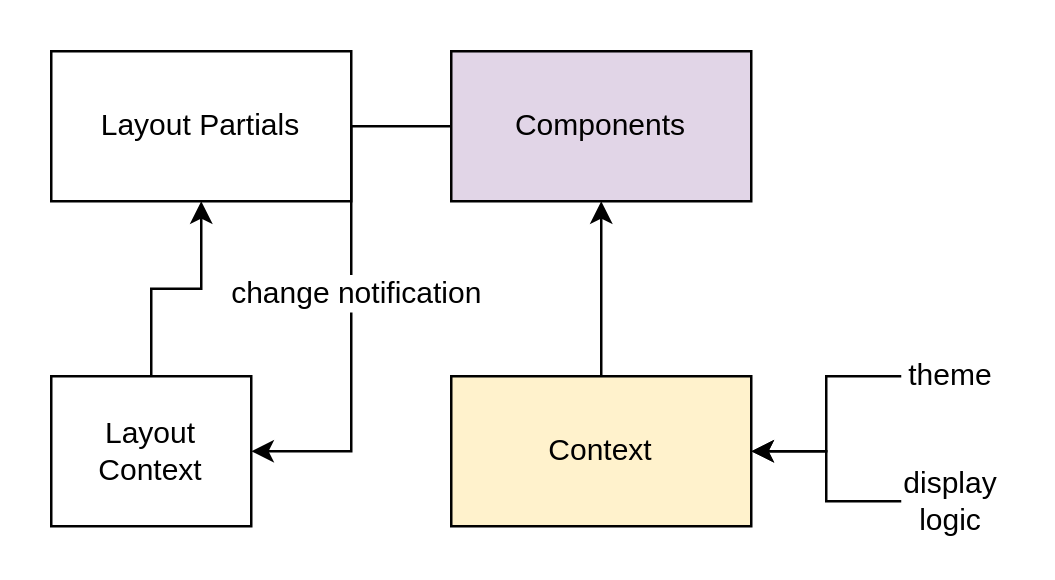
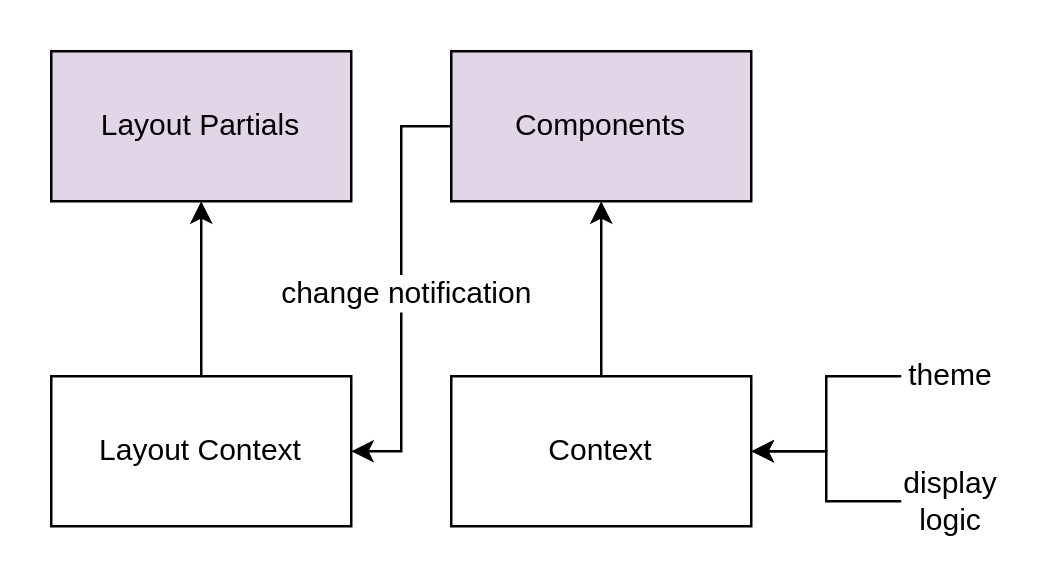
node "Layout Partials": fillcolor #ffffff -> #e1d5e7
node "Layout Context": size 200x150 -> 300x150
node "Context": fillcolor #fff2cc -> #ffffff
